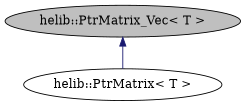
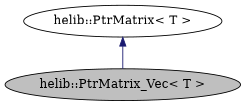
edge "helib::PtrMatrix< T >" -> "helib::PtrMatrix_Vec< T >": reversed
